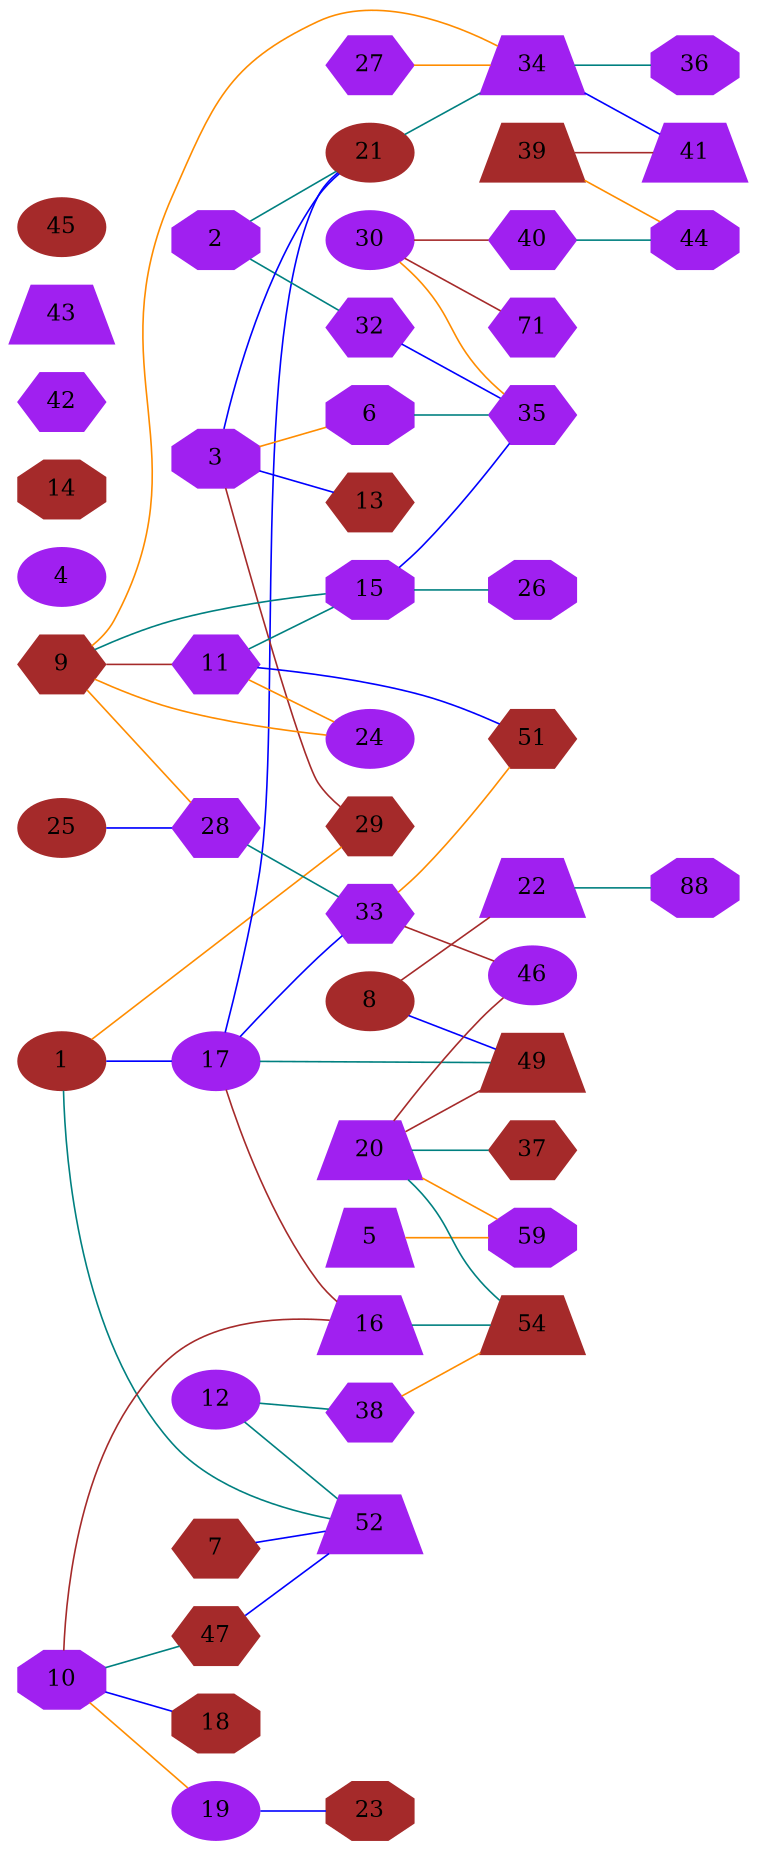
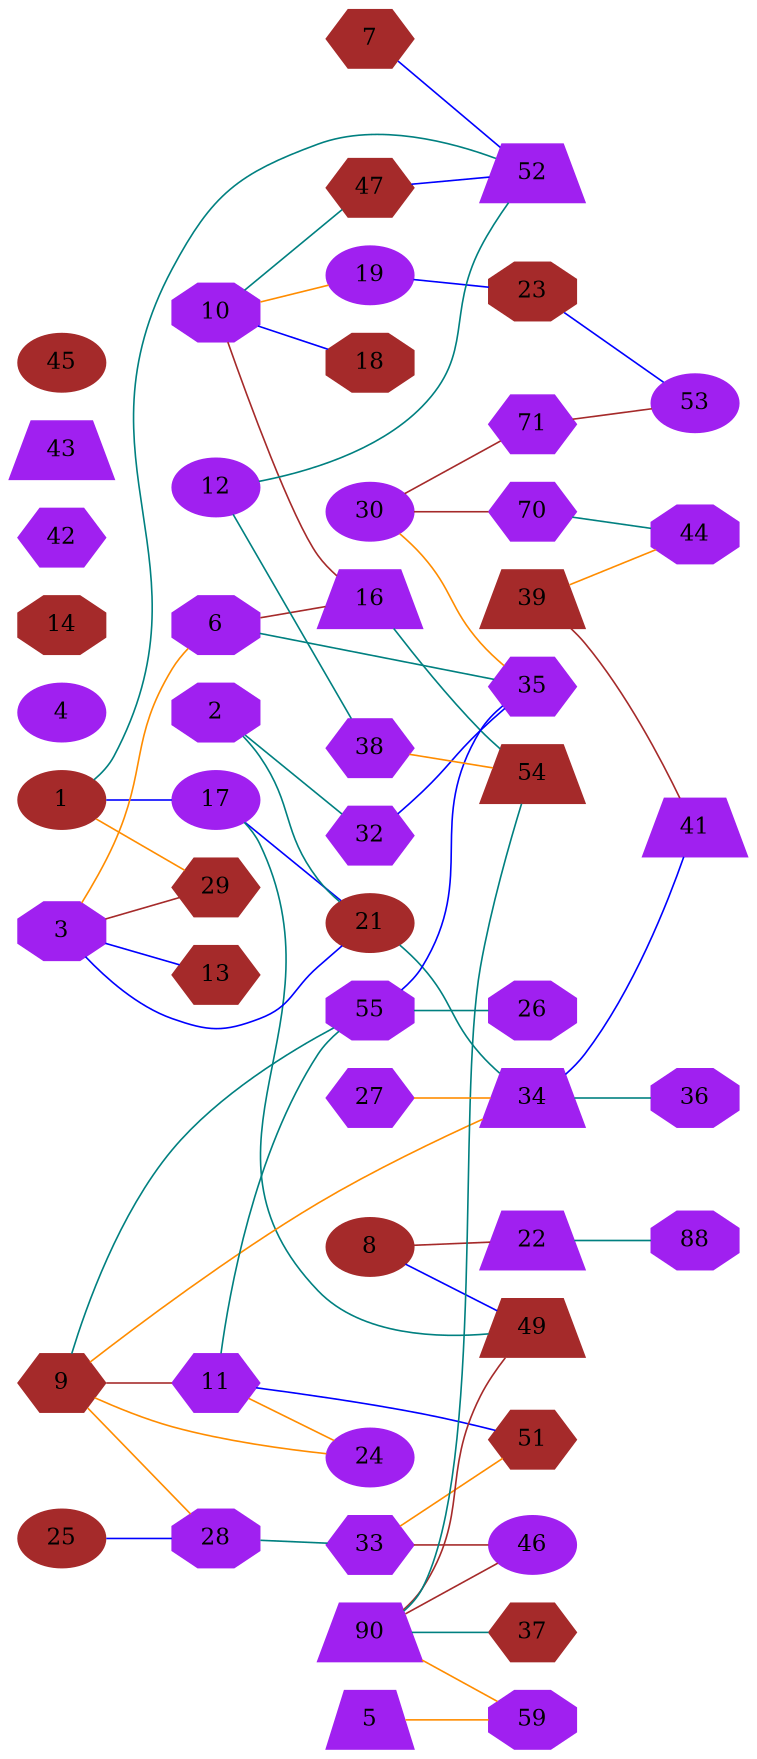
node "40": label "40" -> "70"
node "53": added
node "15": label "15" -> "55"
node "28": shape hexagon -> octagon
edge "33" -- "17": removed
node "20": label "20" -> "90"
edge "17" -- "16": now "6" -- "16"
